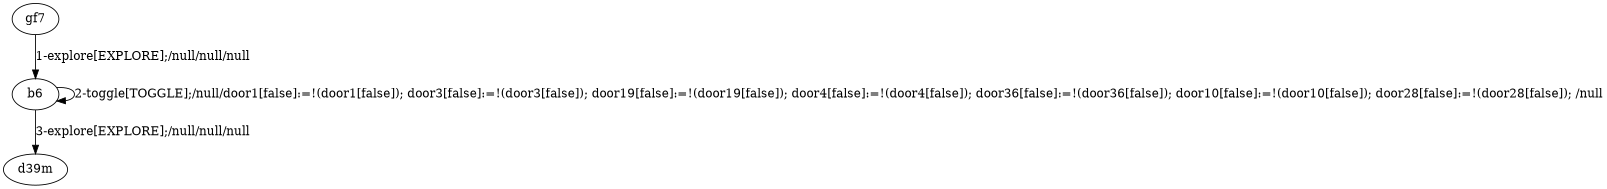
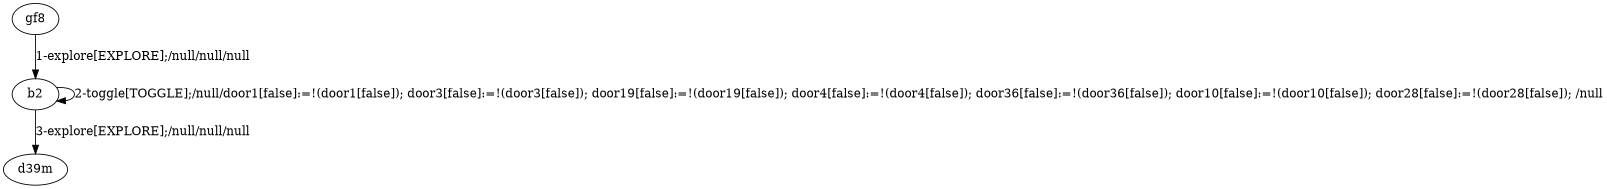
node "gf7": label "gf7" -> "gf8"
node "b6": label "b6" -> "b2"
